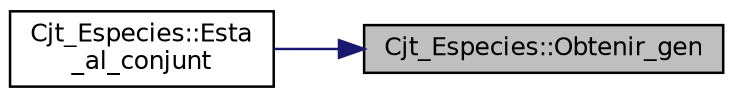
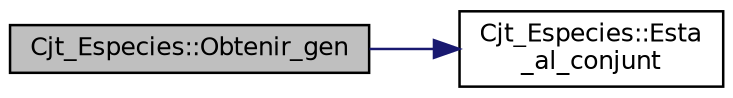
edge "Cjt_Especies::Esta _al_conjunt" -> "Cjt_Especies::Obtenir_gen": reversed
